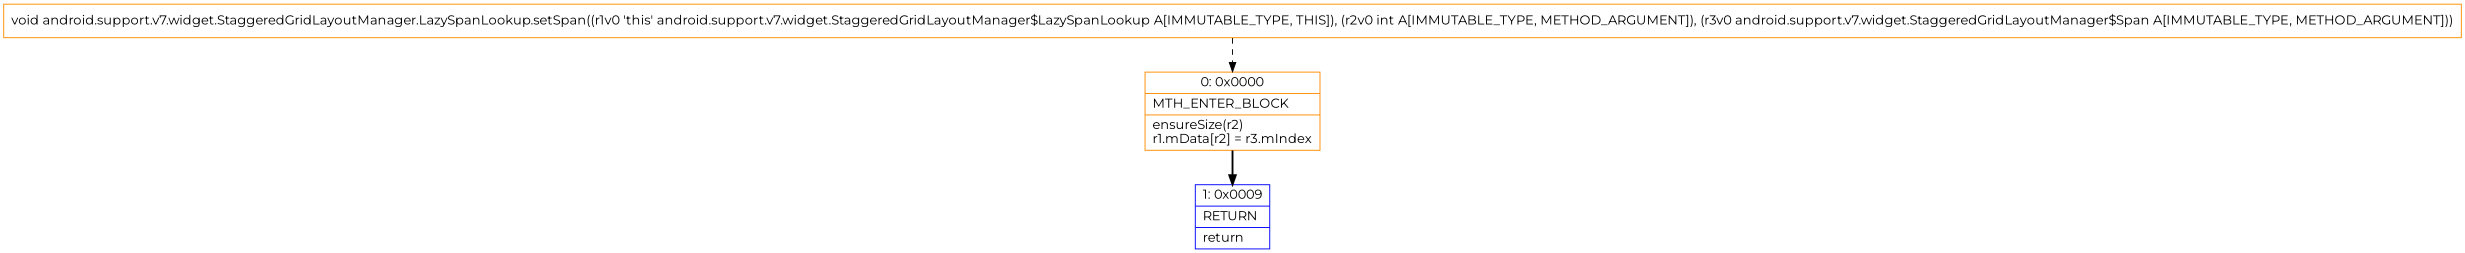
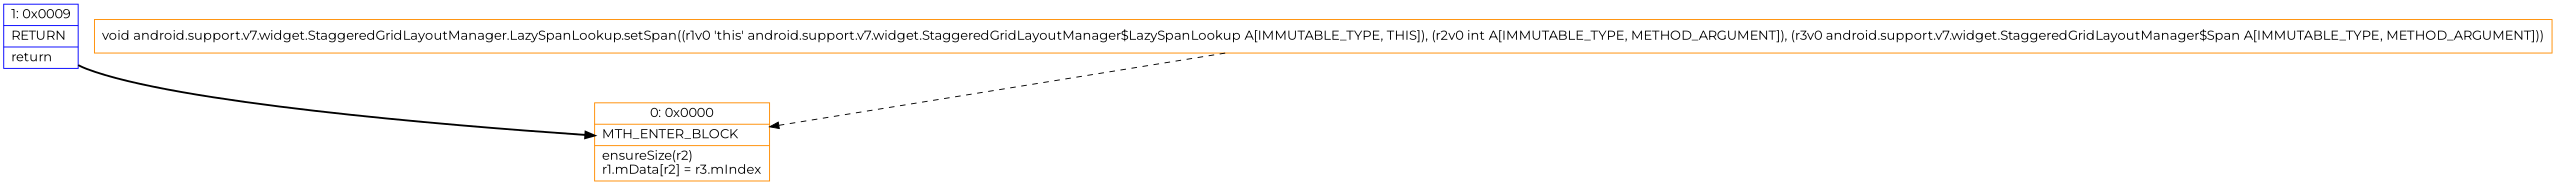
edge "0: 0x0000" -> "1: 0x0009": reversed
